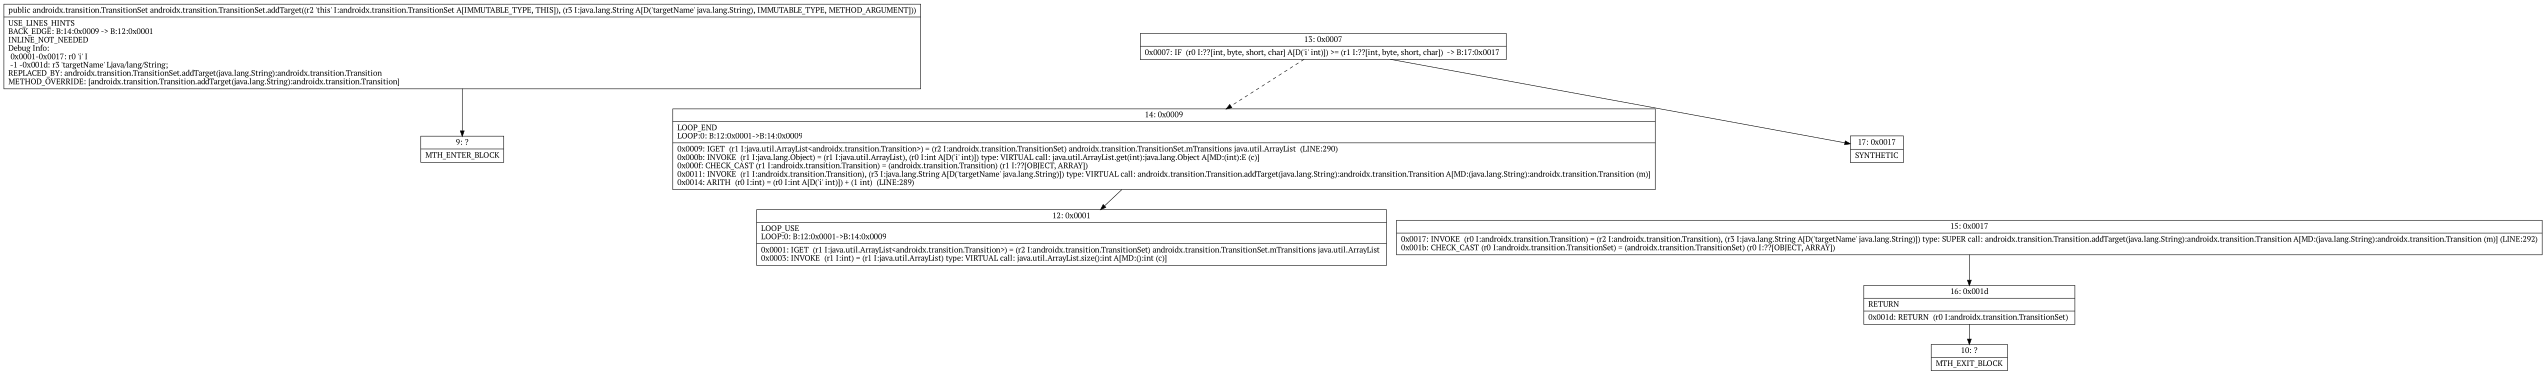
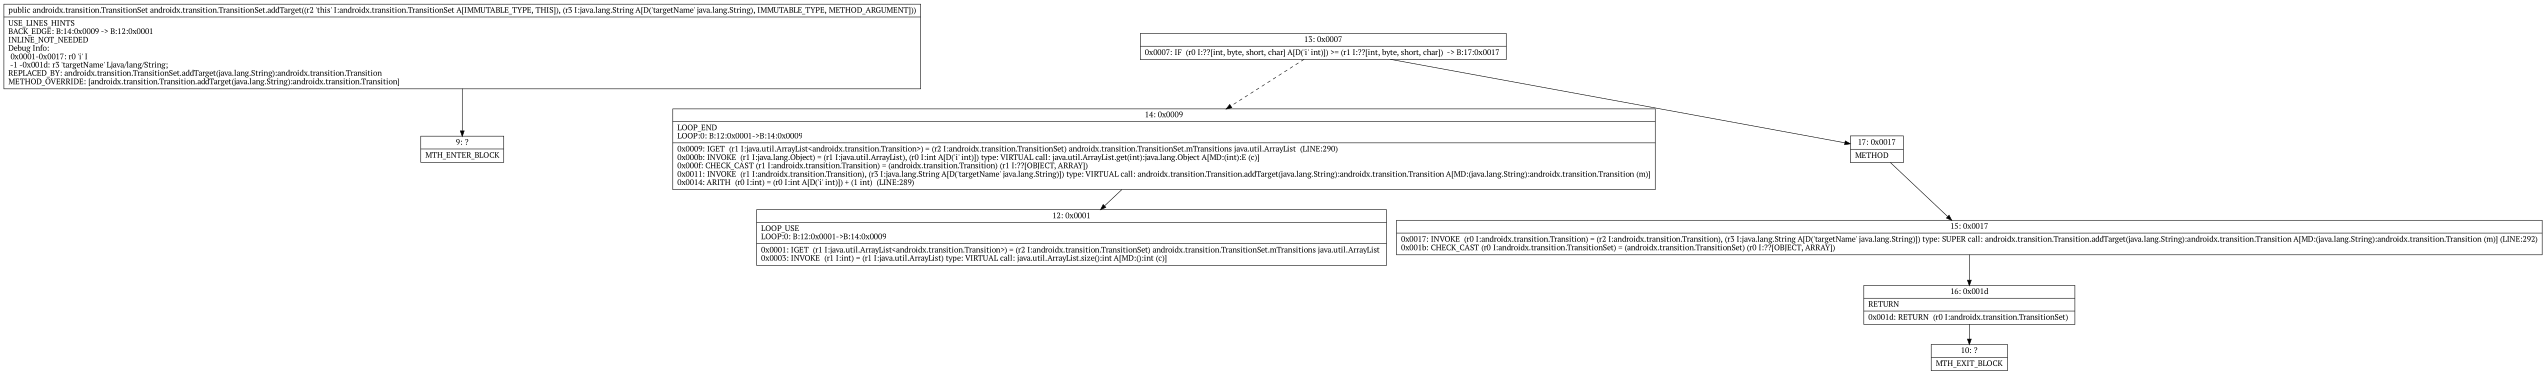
node "17: 0x0017": text "SYNTHETIC" -> "METHOD"
edge "17: 0x0017" -> "15: 0x0017": added
